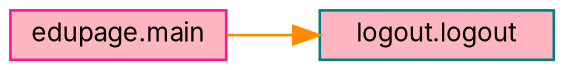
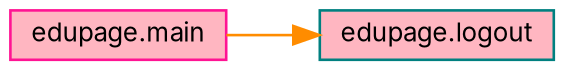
node "logout.logout": label "logout.logout" -> "edupage.logout"
